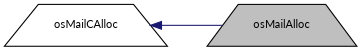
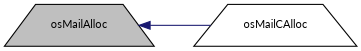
edge "osMailAlloc" -> "osMailCAlloc": reversed
